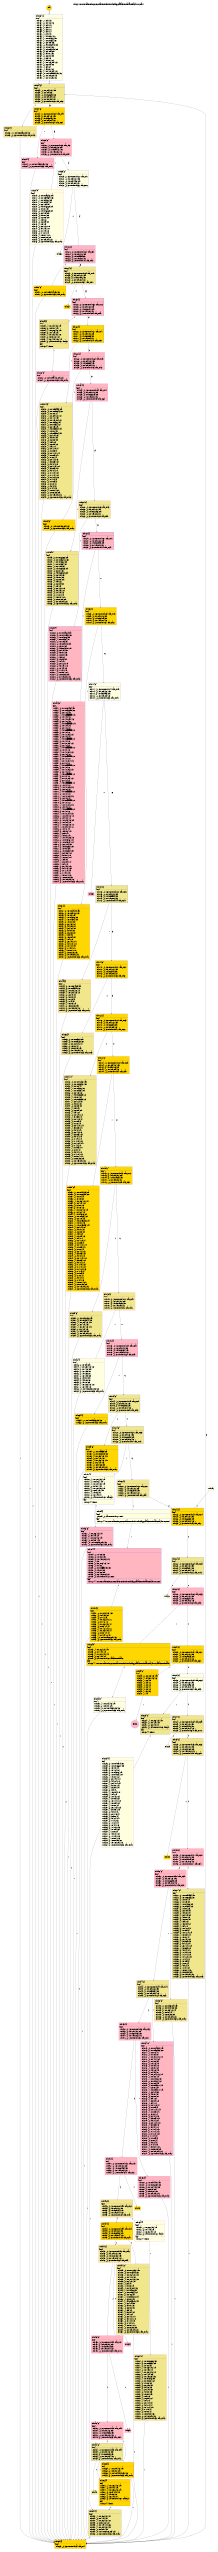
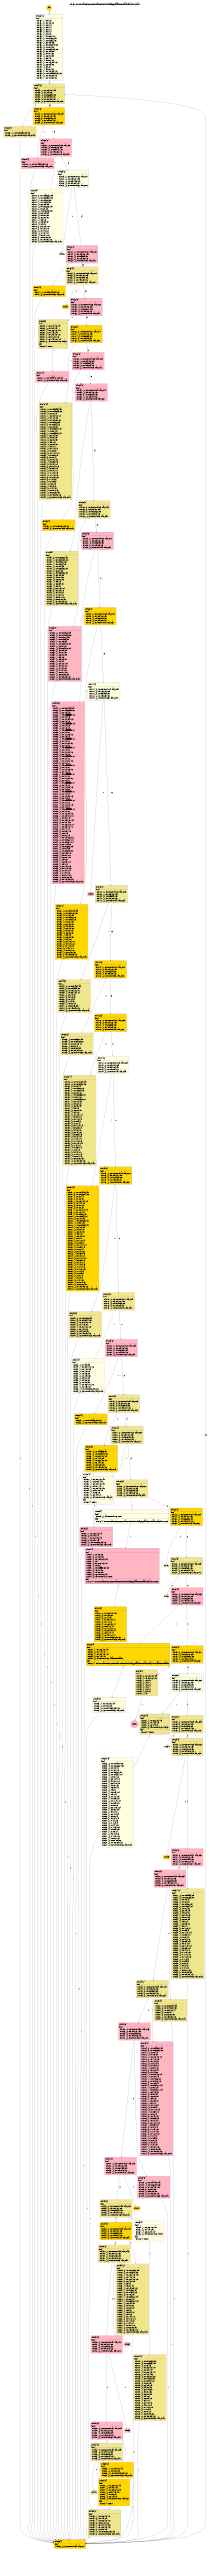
node "0x401784 [28]": fillcolor gold -> lightyellow
edge "0x4024f6" -> "0x401848 [28]": reversed
node "0x40249f [18]": fillcolor gold -> khaki
